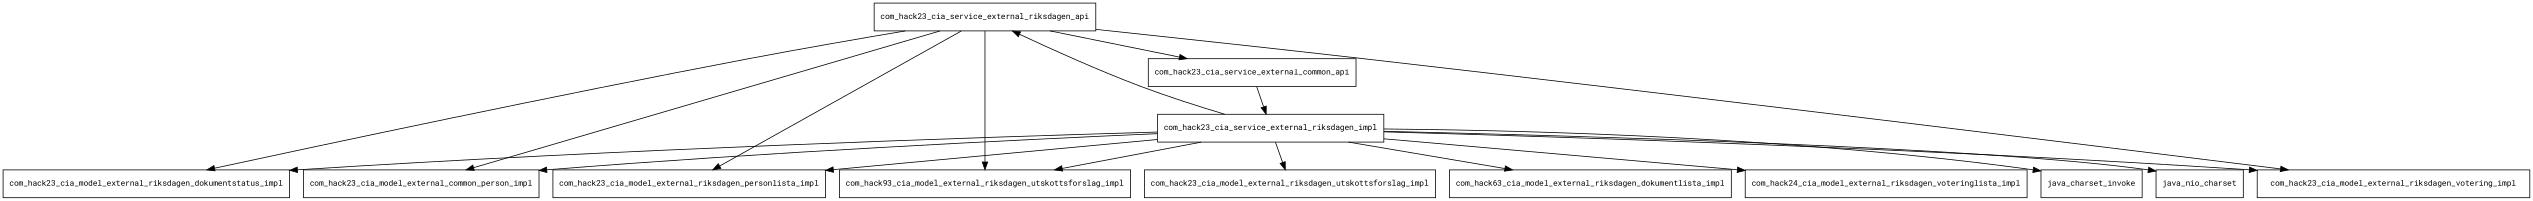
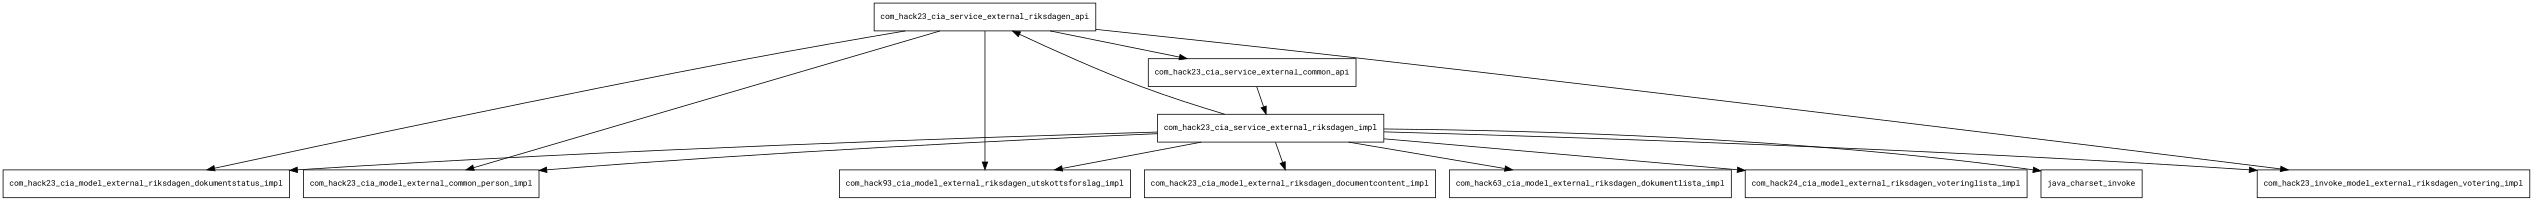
node "com_hack23_cia_model_external_riksdagen_personlista_impl": removed
node "com_hack23_cia_model_external_riksdagen_utskottsforslag_impl": label "com_hack23_cia_model_external_riksdagen_utskottsforslag_impl" -> "com_hack23_cia_model_external_riksdagen_documentcontent_impl"
node "java_nio_charset": removed
node "com_hack23_cia_model_external_riksdagen_votering_impl": label "com_hack23_cia_model_external_riksdagen_votering_impl" -> "com_hack23_invoke_model_external_riksdagen_votering_impl"
